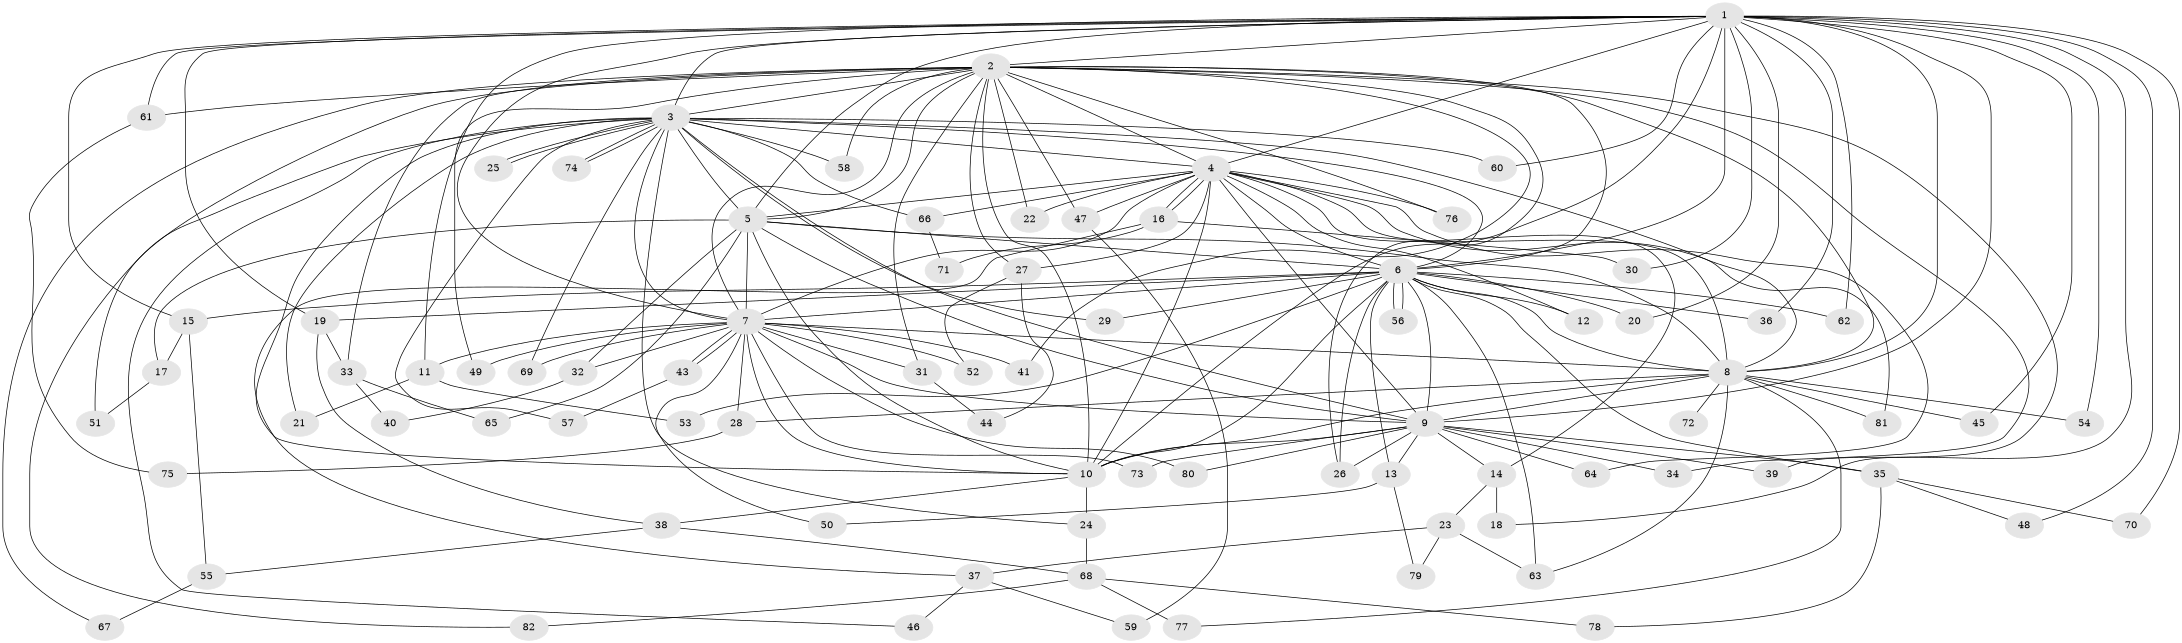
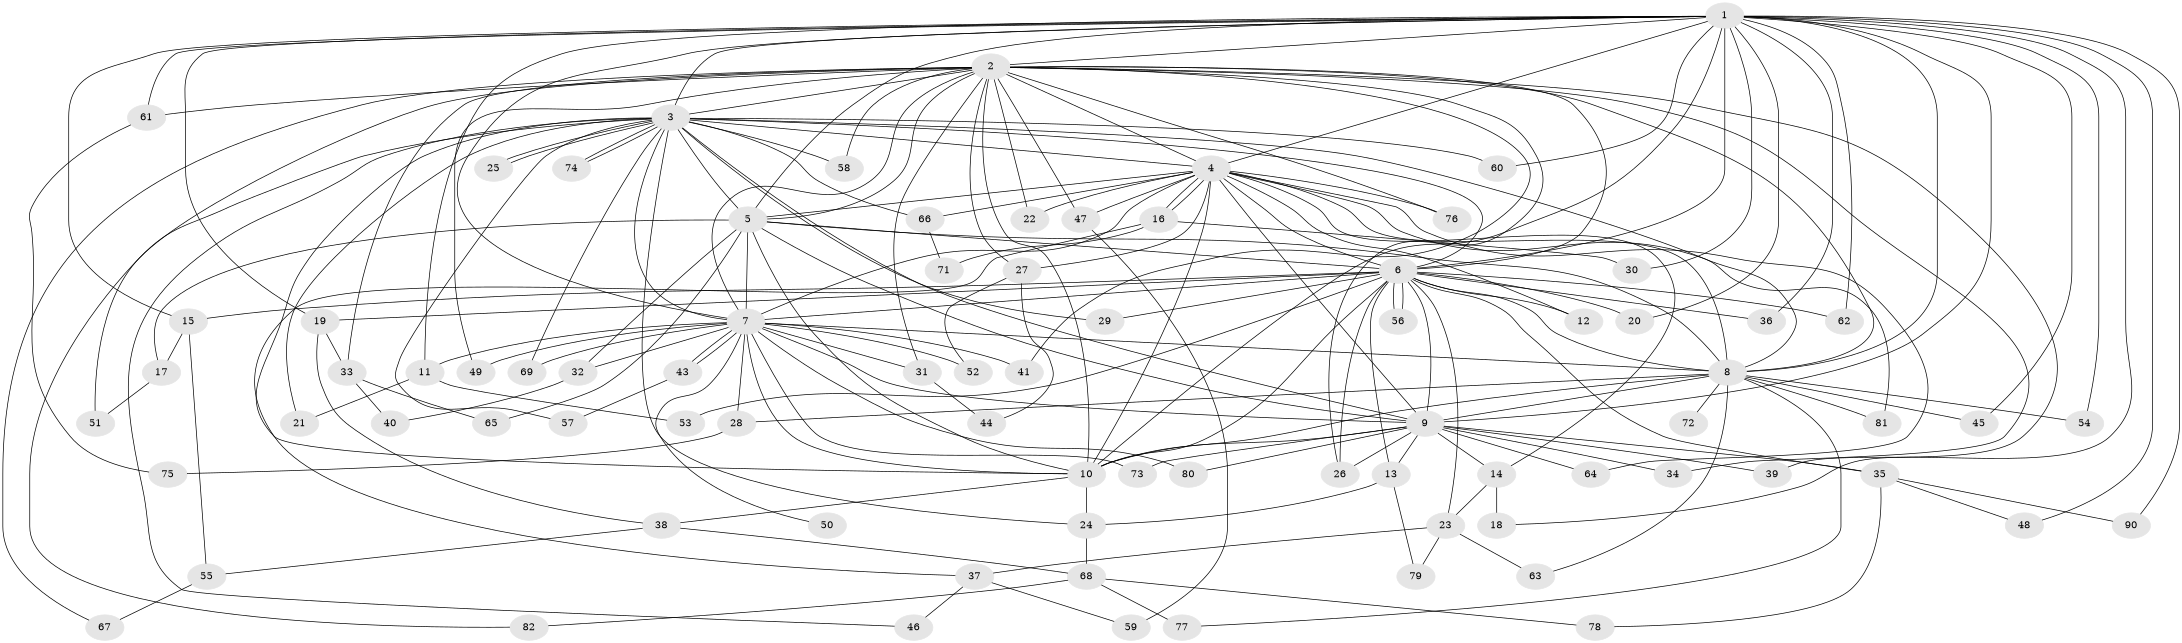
edge "6" -- "63": now "6" -- "23"
edge "13" -- "50": now "13" -- "24"
node "70": label "70" -> "90"
